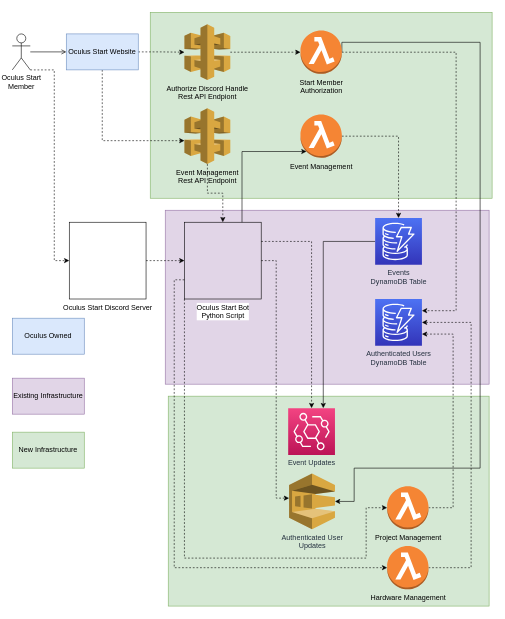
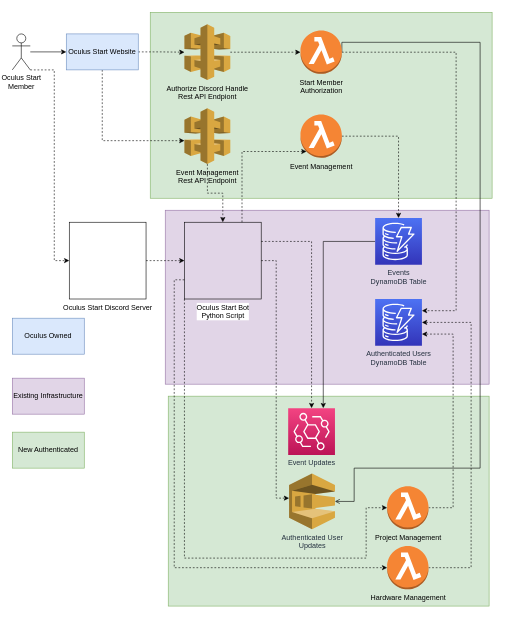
edge "Oculus Start Member" -> "Oculus Start Website": arrowhead open -> classic
edge "Oculus Start Bot Python Script" -> "Event Management": style solid -> dashed
node "New Infrastructure": label "New Infrastructure" -> "New Authenticated"
edge "Start Member Authorization" -> "Authenticated UserUpdates": arrowhead classic -> open
